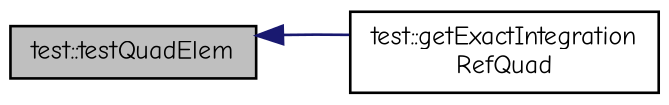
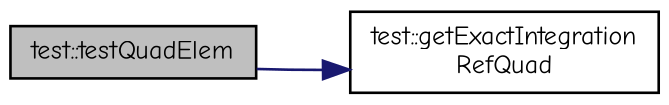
edge "test::getExactIntegration RefQuad" -> "test::testQuadElem": reversed
